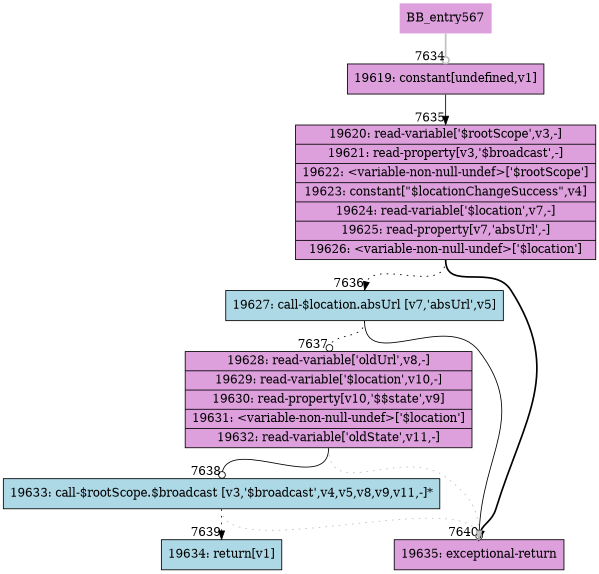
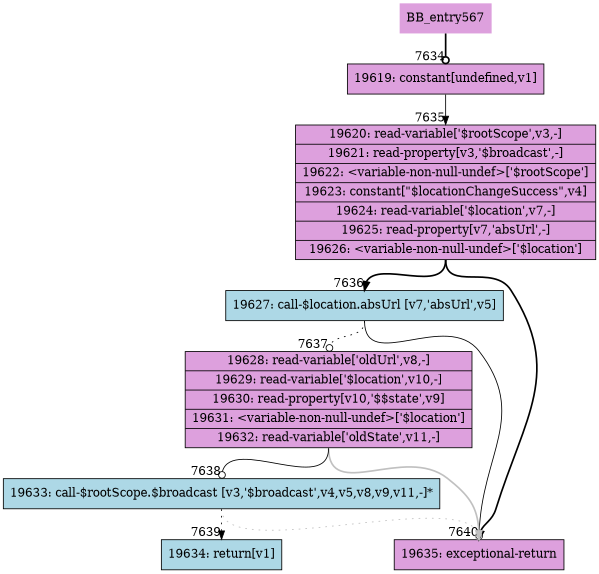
edge "BB_entry567" -> "19619: constant[undefined,v1]": color gray -> black
edge "19620: read-variable['$rootScope',v3,-]" -> "19627: call-$location.absUrl [v7,'absUrl',v5]": style dotted -> bold
edge "19628: read-variable['oldUrl',v8,-]" -> "19635: exceptional-return": style dotted -> bold
